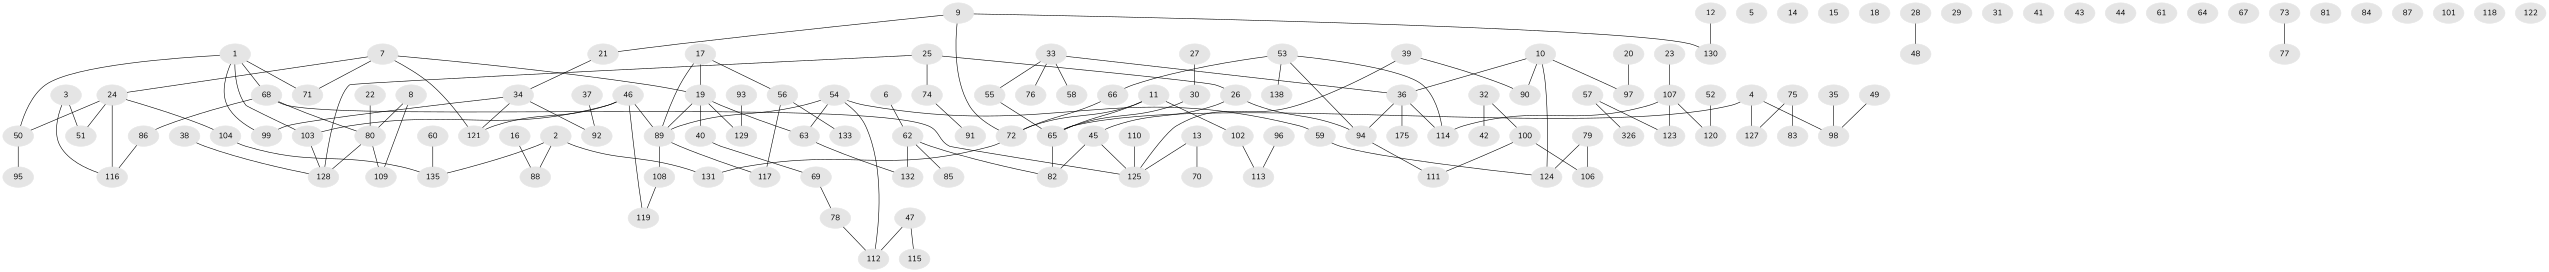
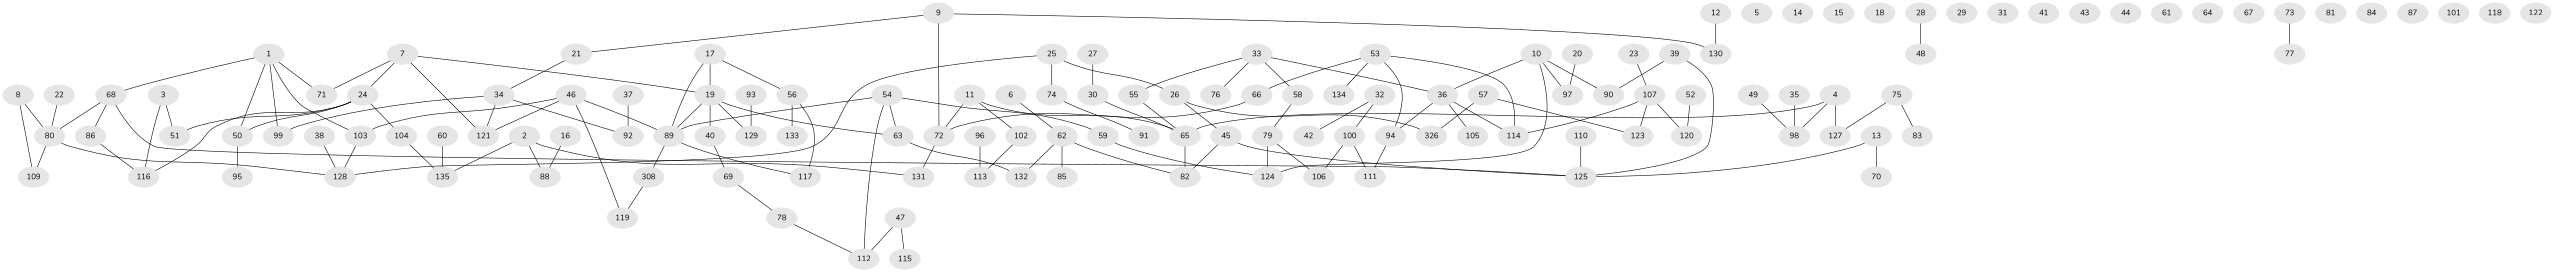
node "138": label "138" -> "134"
edge "58" -- "79": added
edge "26" -- "94": now "26" -- "326"
node "175": label "175" -> "105"
node "108": label "108" -> "308"
